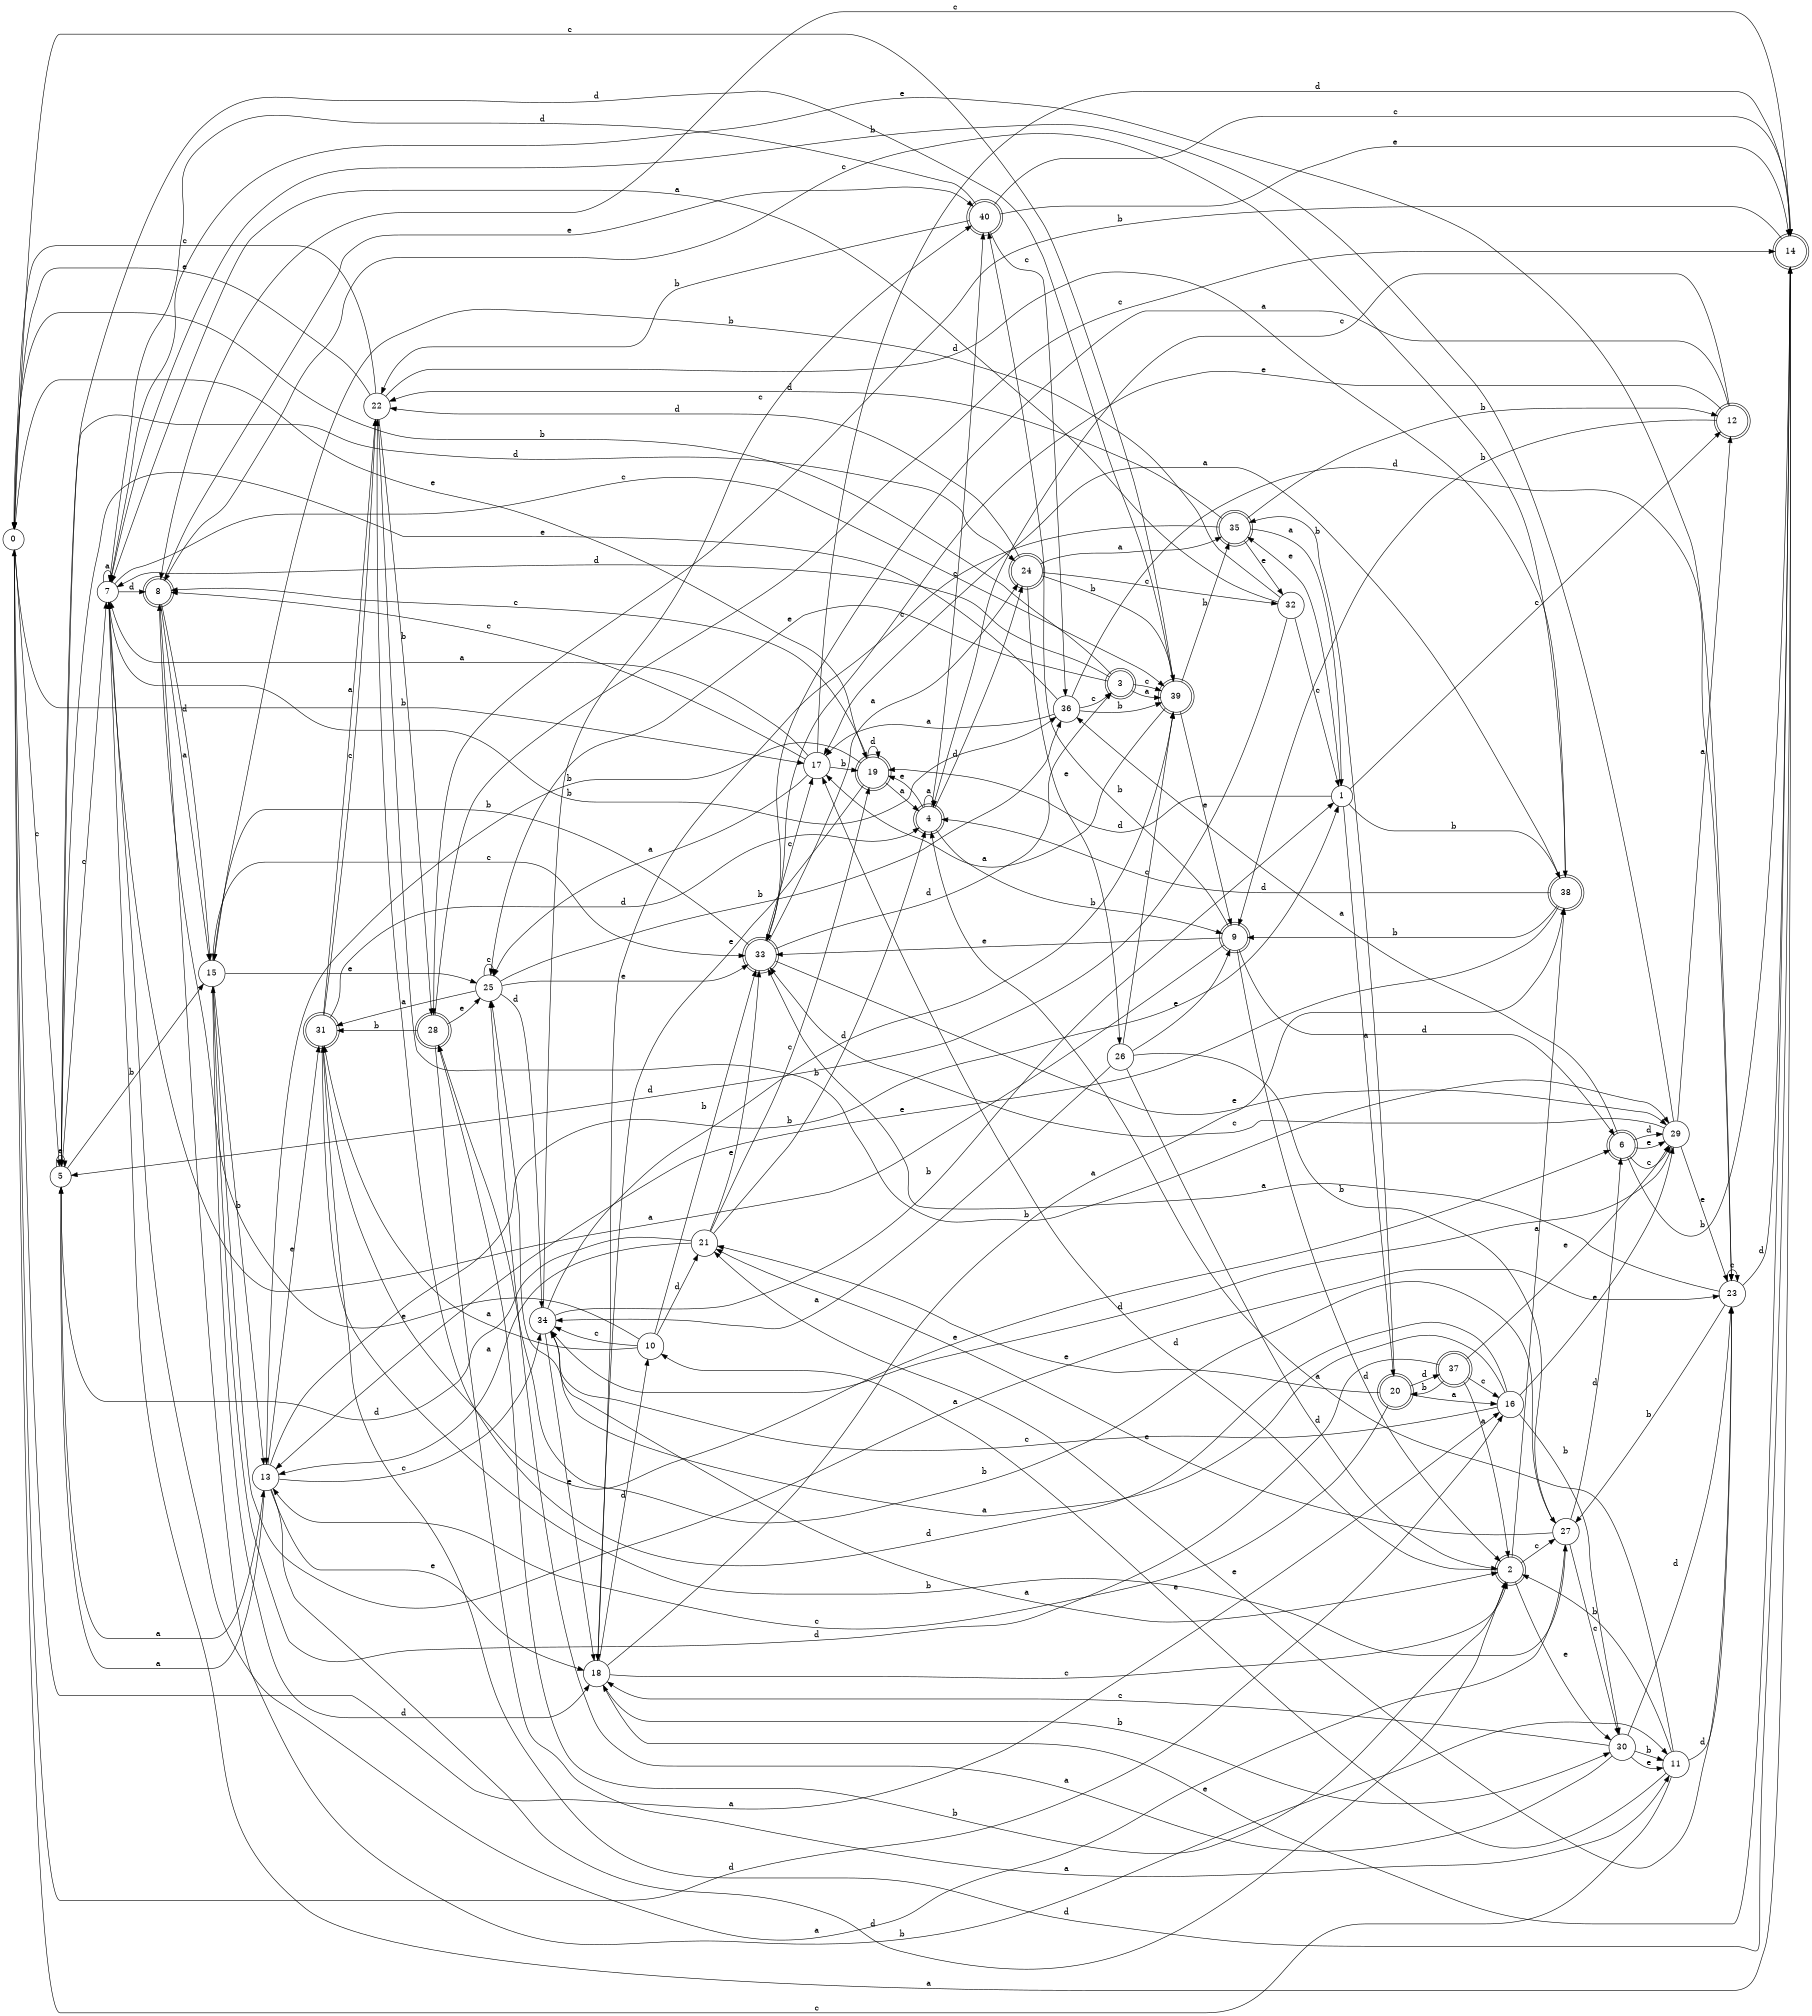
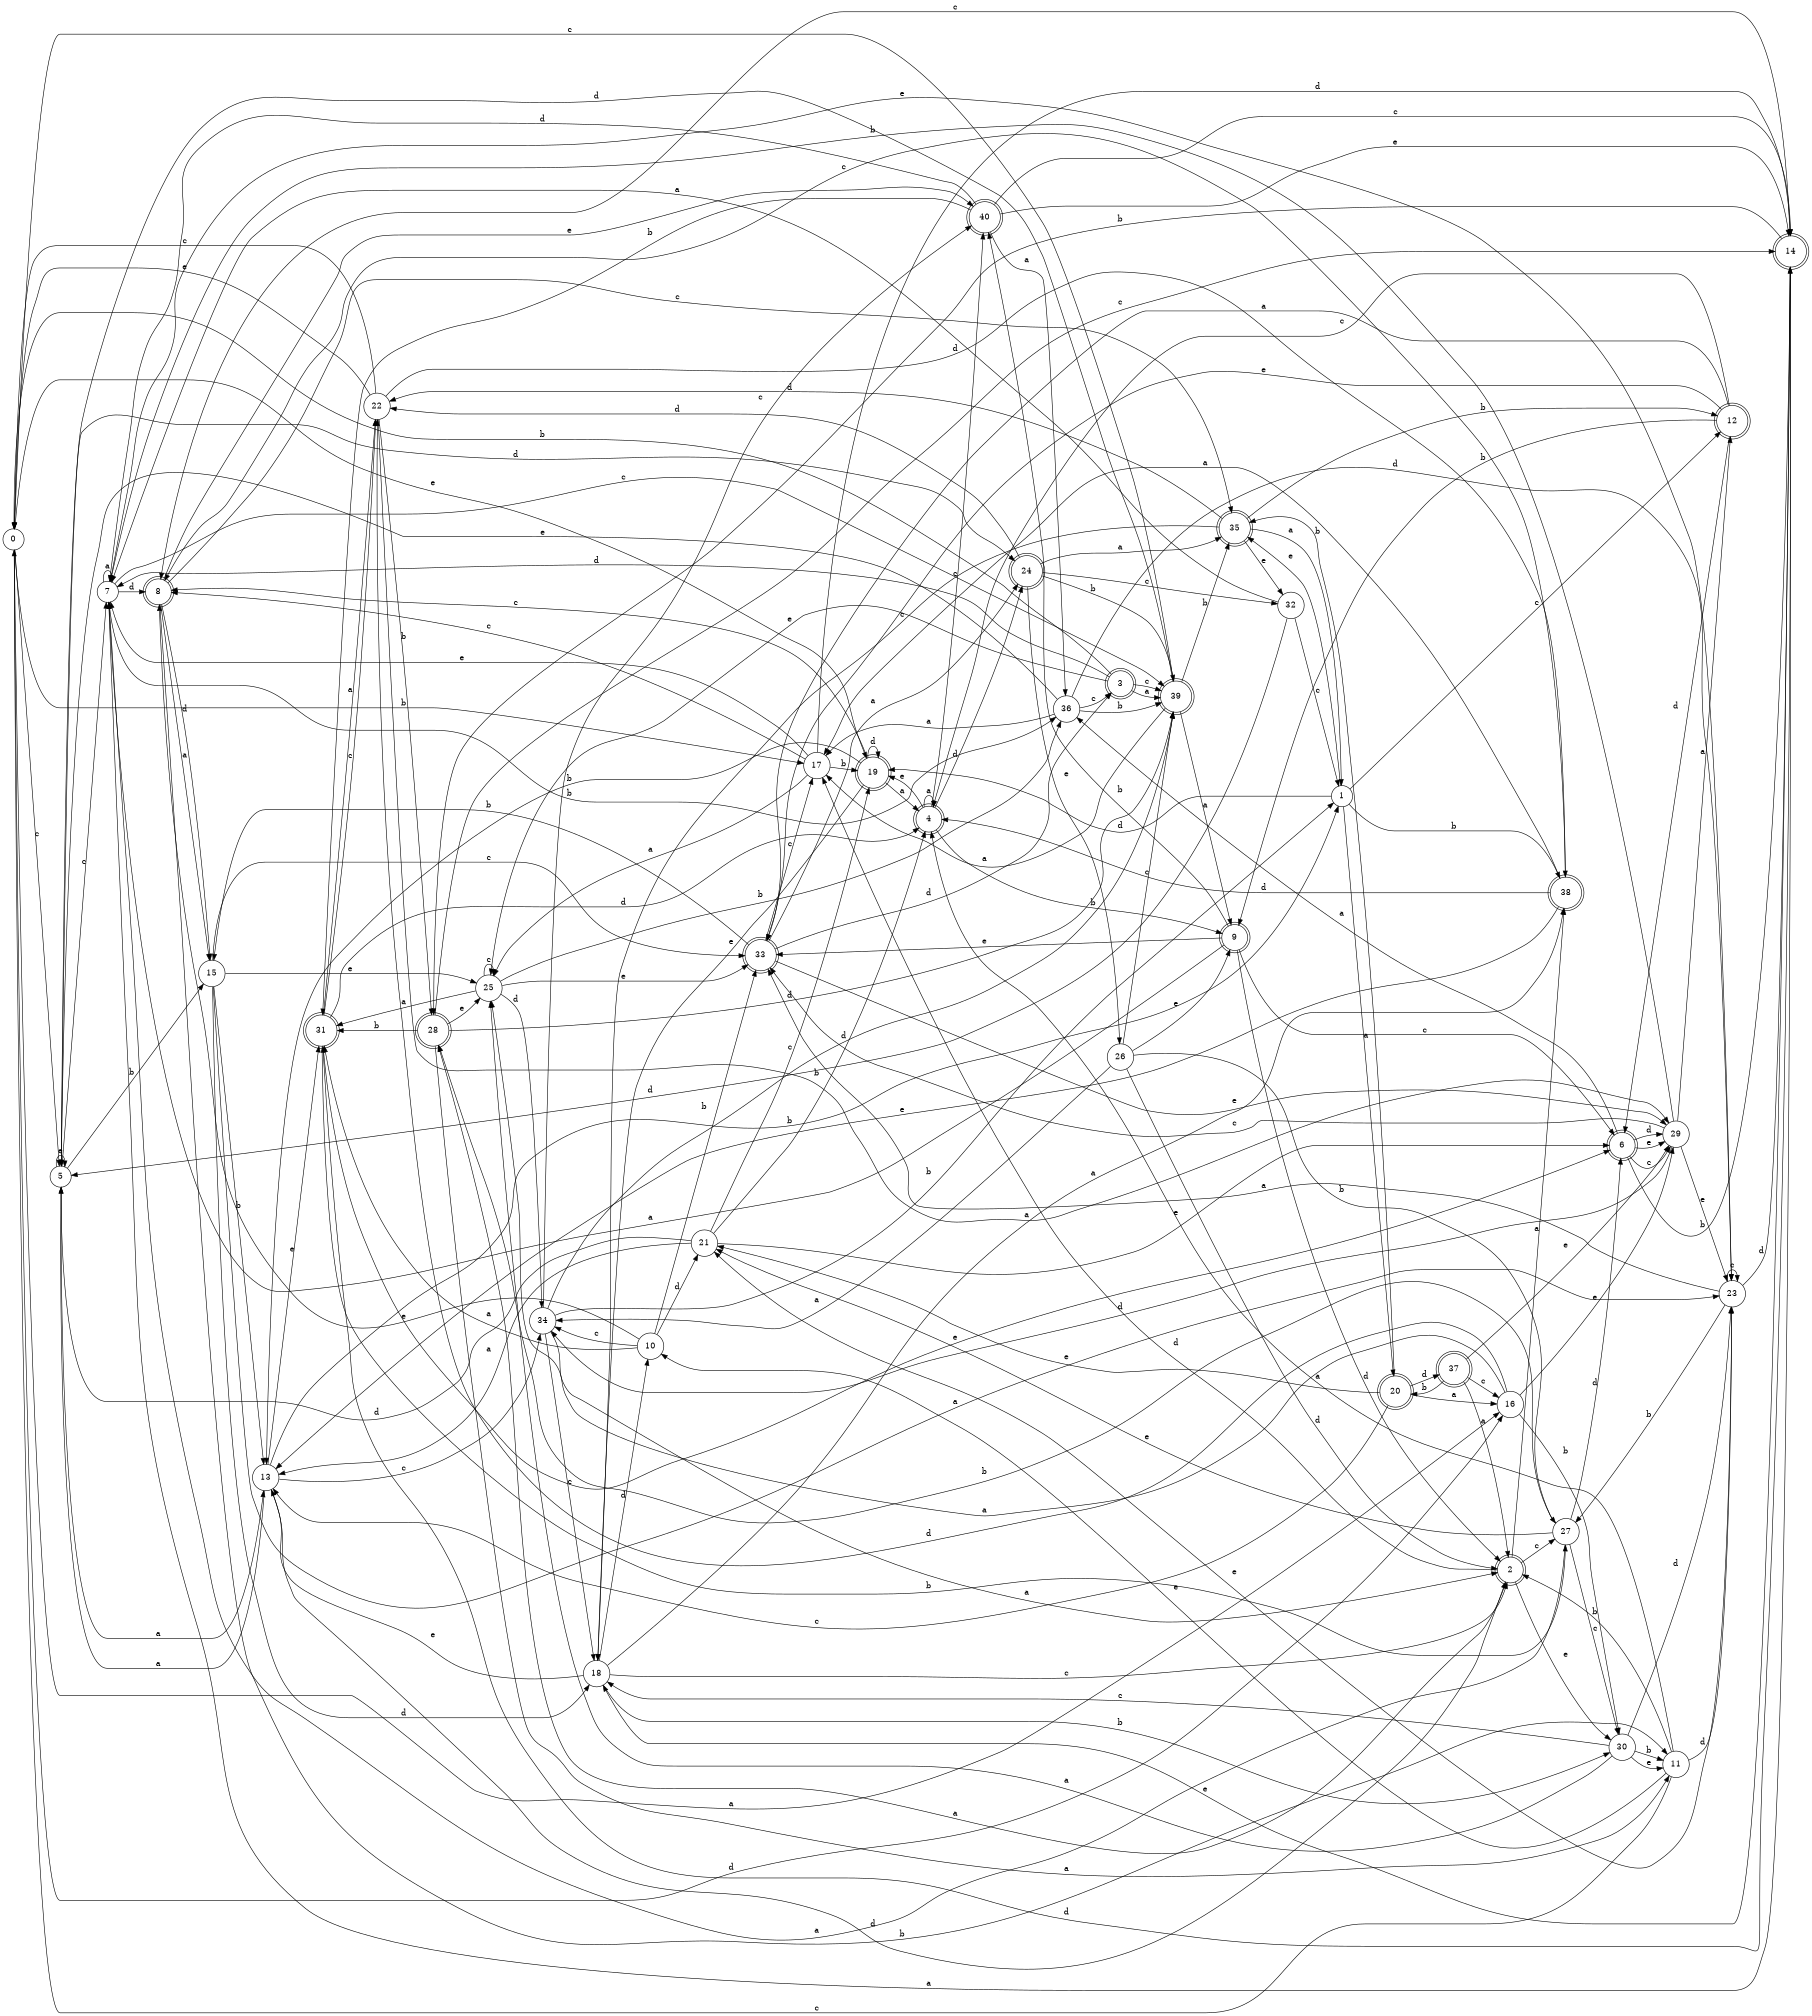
edge "40" -> "36": label "c" -> "a"
edge "8" -> "35": added, label "c"
edge "40" -> "22": now "40" -> "31"
edge "32" -> "15": removed, label "b"
edge "17" -> "7": label "a" -> "e"
edge "12" -> "6": added, label "d"
edge "39" -> "9": label "e" -> "a"
edge "38" -> "9": removed, label "b"
edge "28" -> "39": added, label "d"
edge "9" -> "6": label "d" -> "c"
edge "21" -> "33": now "21" -> "6"
edge "22" -> "29": label "b" -> "a"
edge "16" -> "34": removed, label "c"
edge "34" -> "18": label "e" -> "c"
edge "13" -> "18": reversed
edge "37" -> "15": removed, label "d"
edge "2" -> "28": label "b" -> "a"
